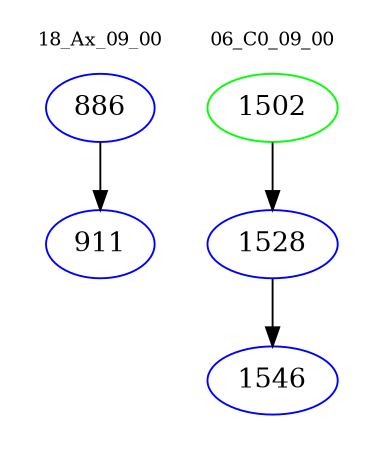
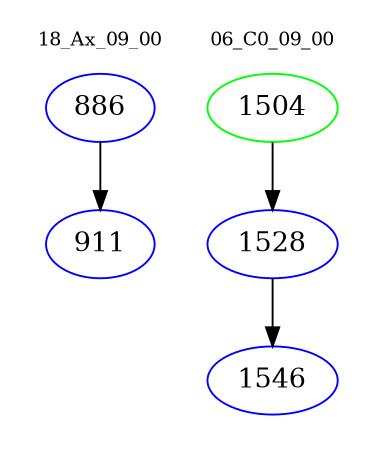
node "1502": label "1502" -> "1504"
